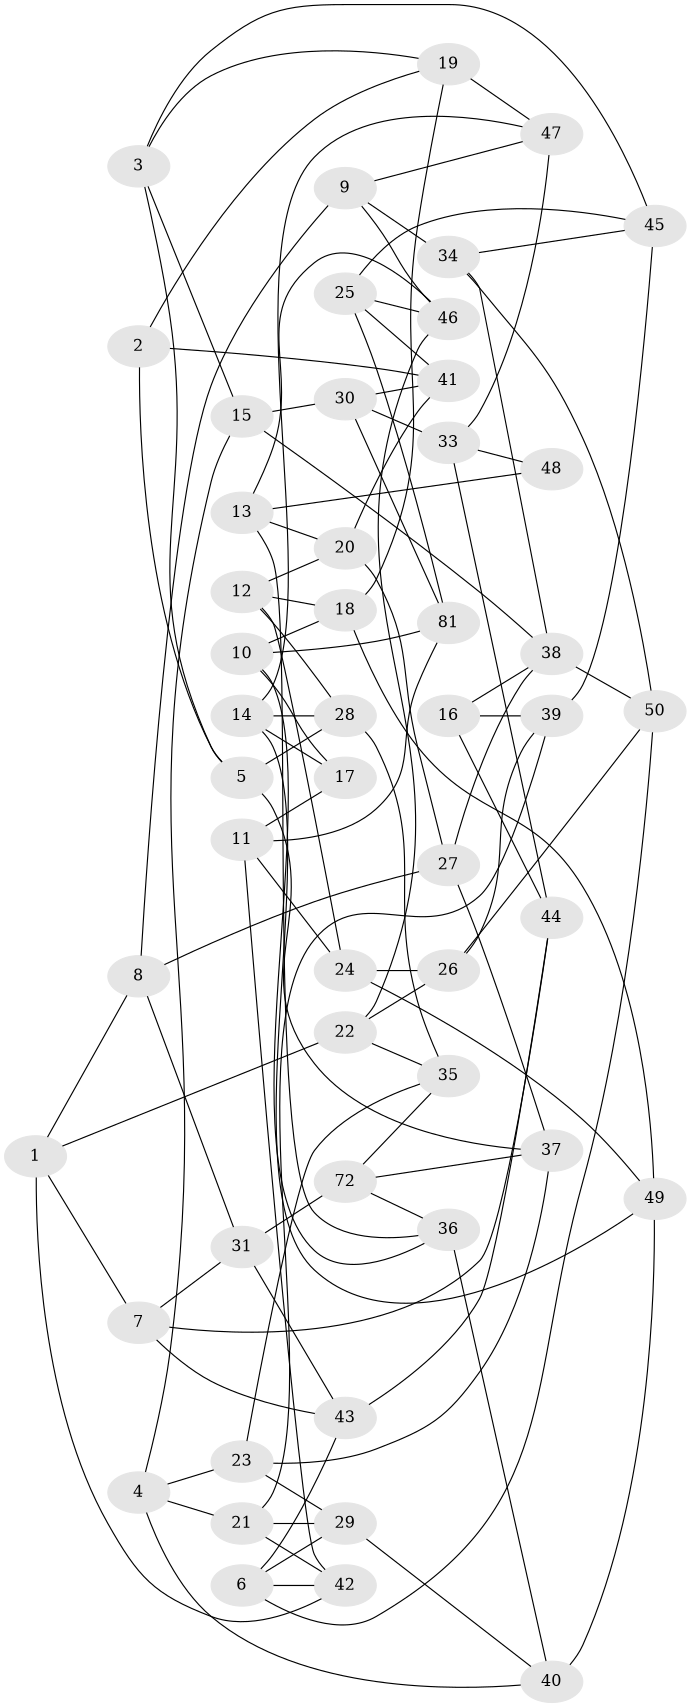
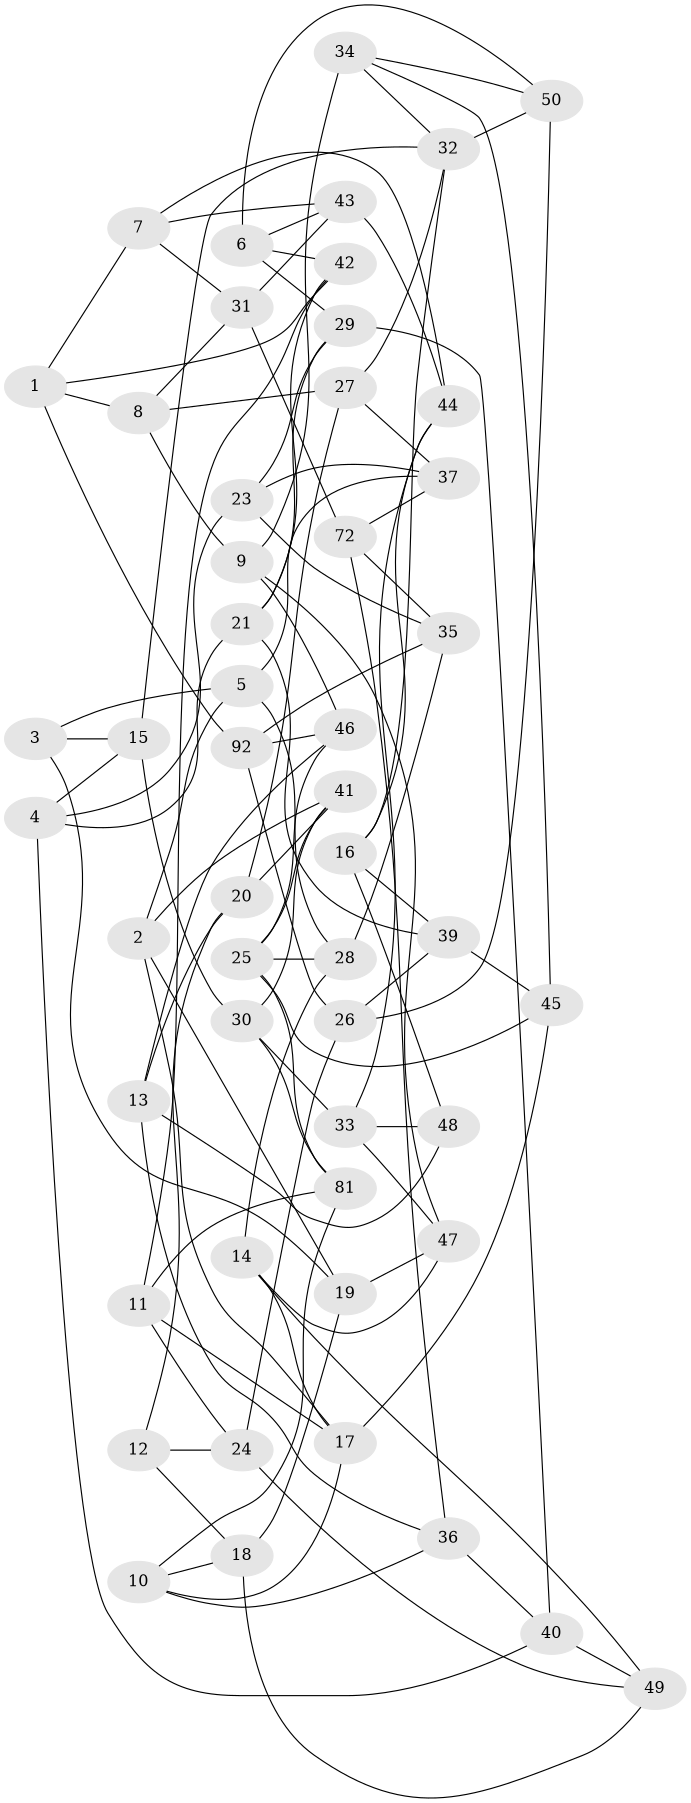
edge "3" -- "45": now "17" -- "45"
node "38": label "38" -> "32"
edge "12" -- "28": now "25" -- "28"
edge "16" -- "48": added
node "22": label "22" -> "92"
edge "2" -- "17": added
